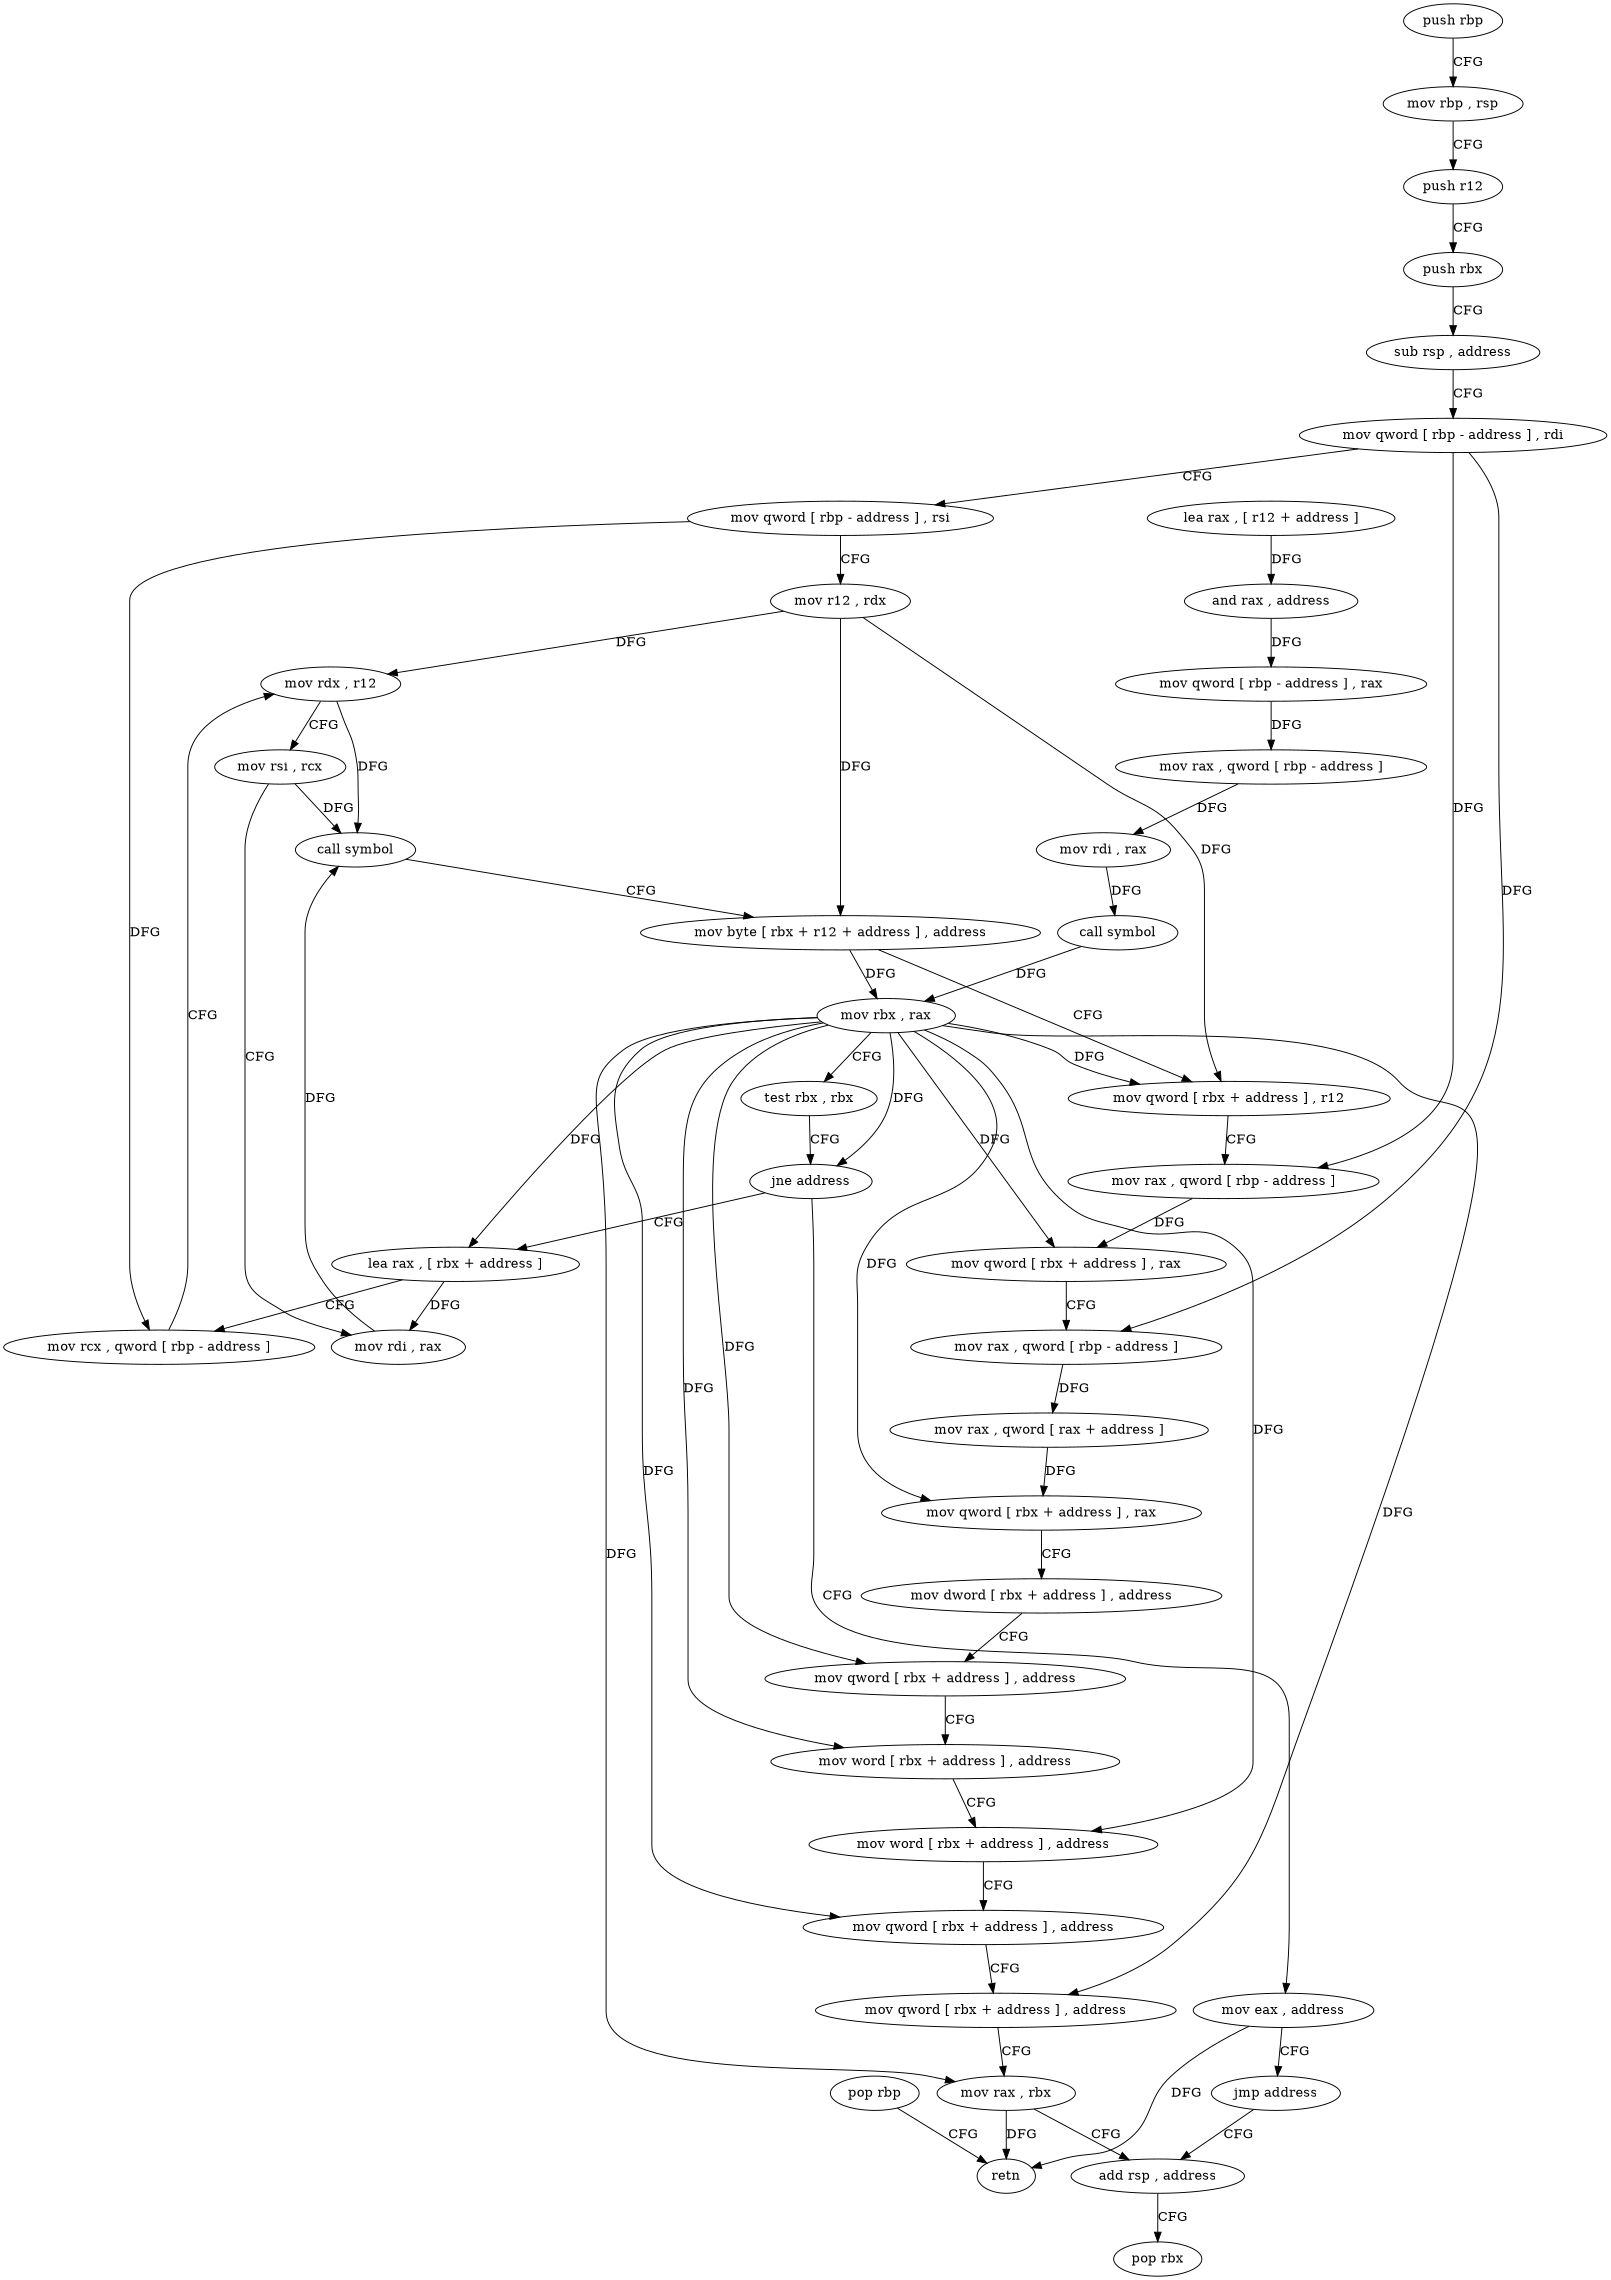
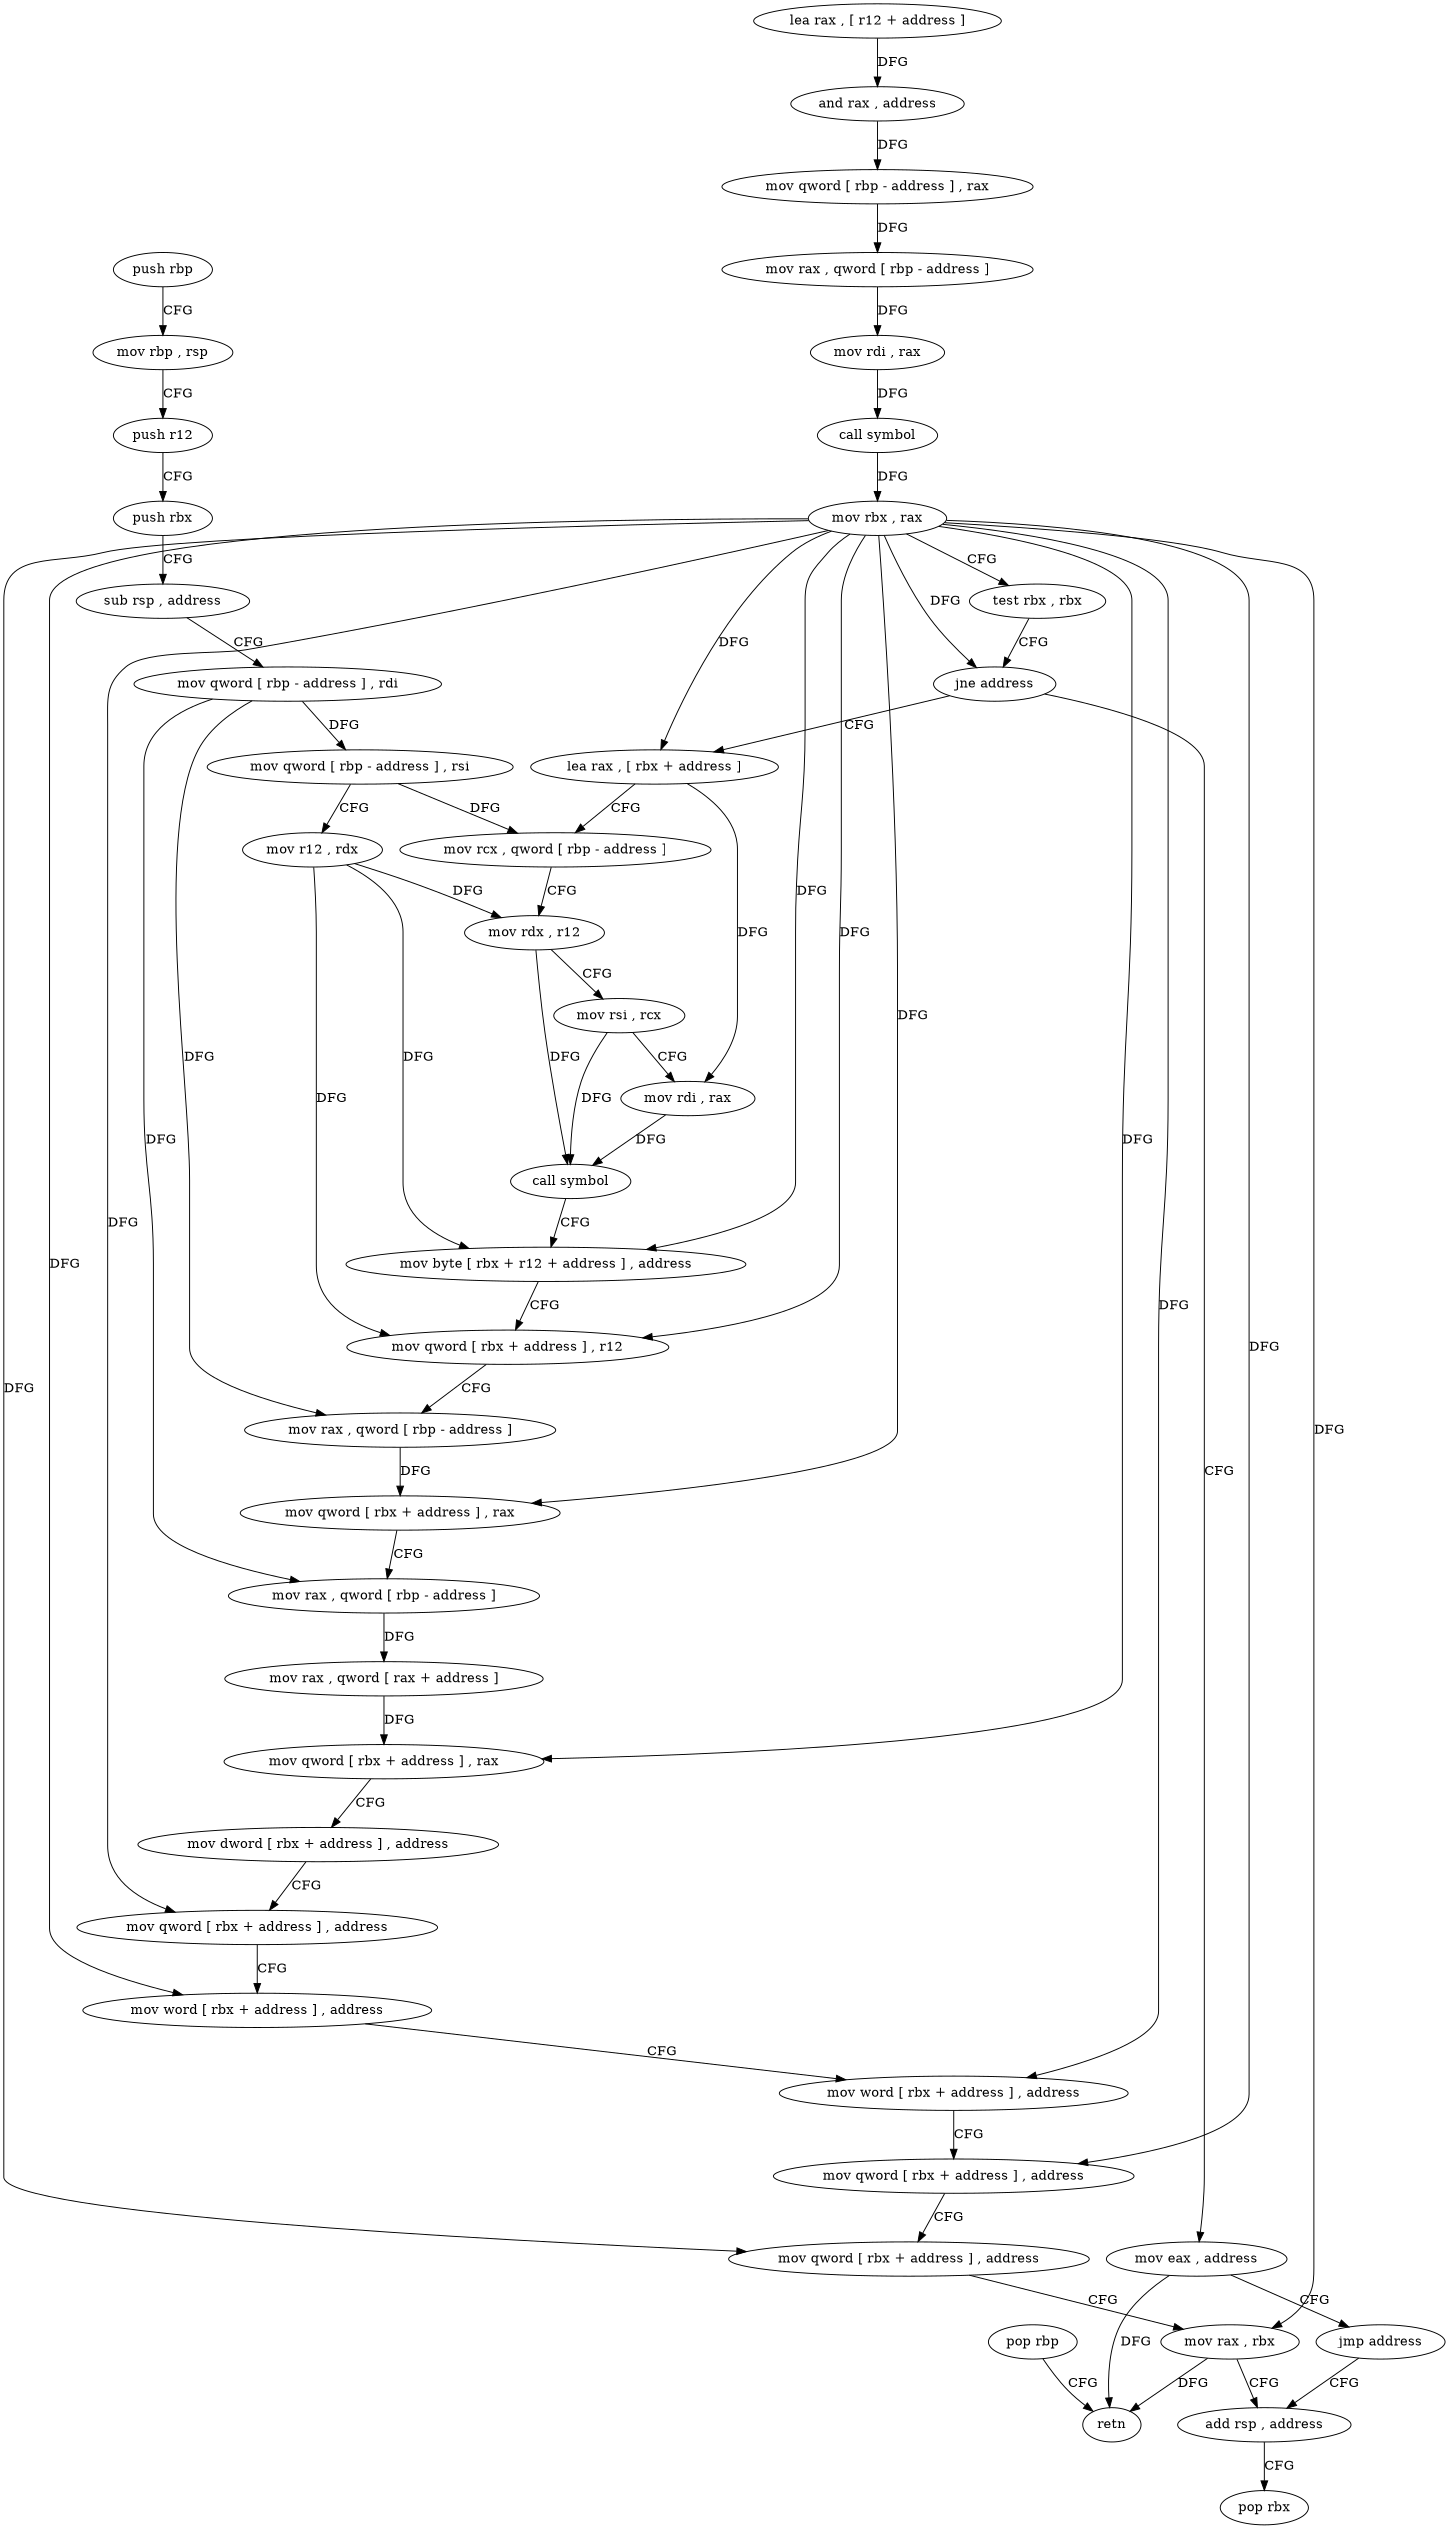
edge "mov qword [ rbp - address ] , rdi" -> "mov qword [ rbp - address ] , rsi": label "CFG" -> "DFG"
edge "mov byte [ rbx + r12 + address ] , address" -> "mov rbx , rax": reversed
